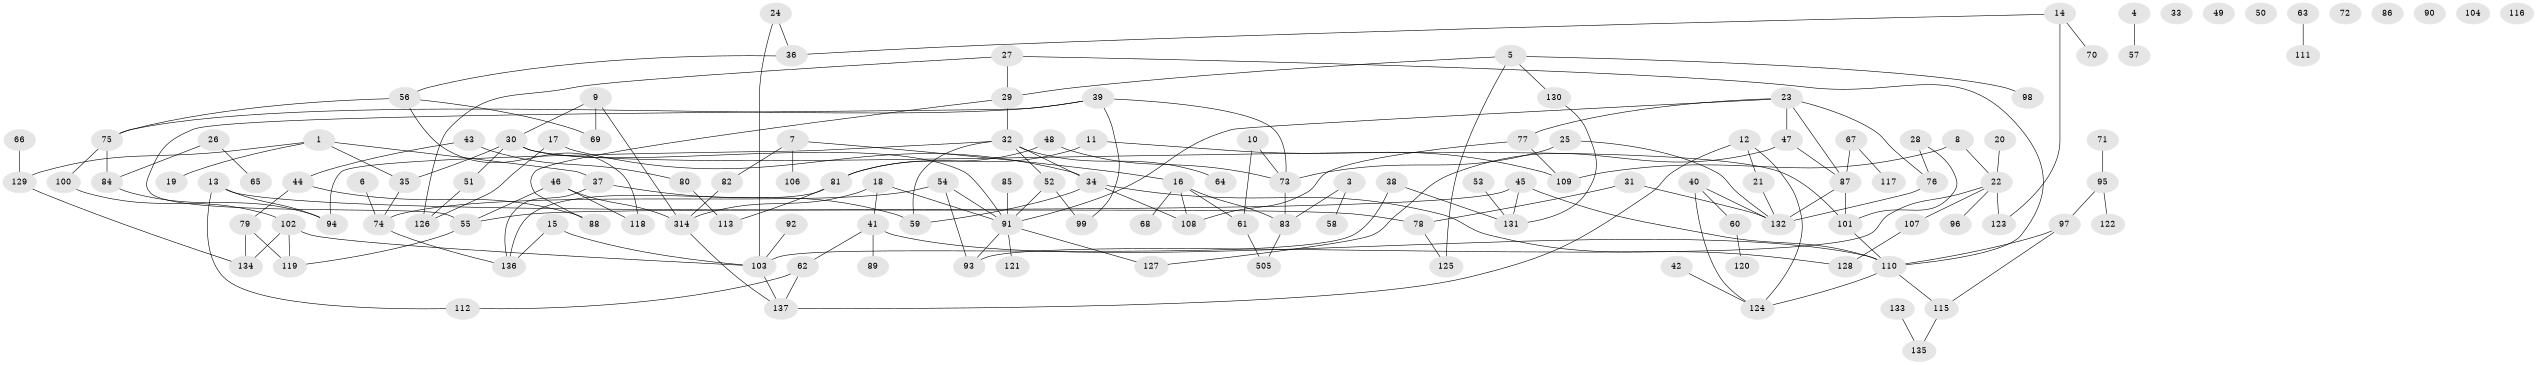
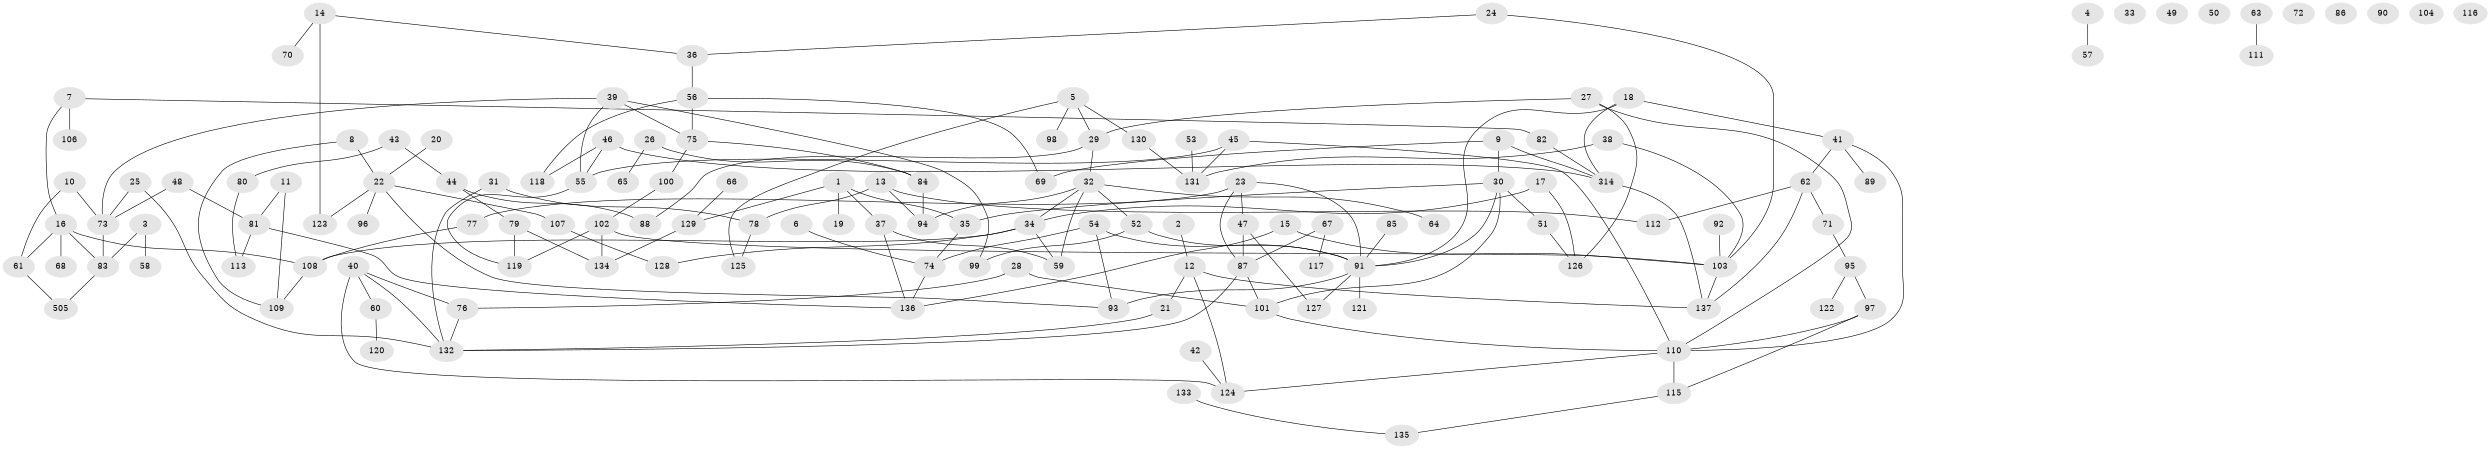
edge "23" -- "76": now "40" -- "76"
edge "77" -- "109": now "108" -- "109"
edge "62" -- "71": added
node "2": added
